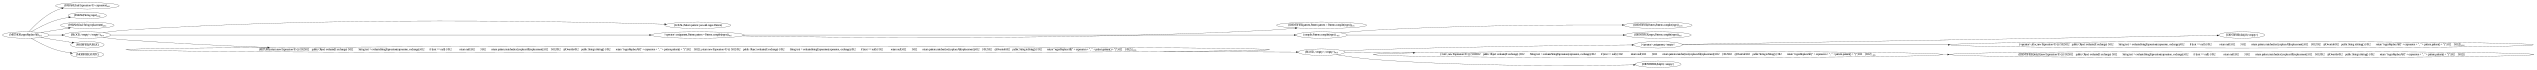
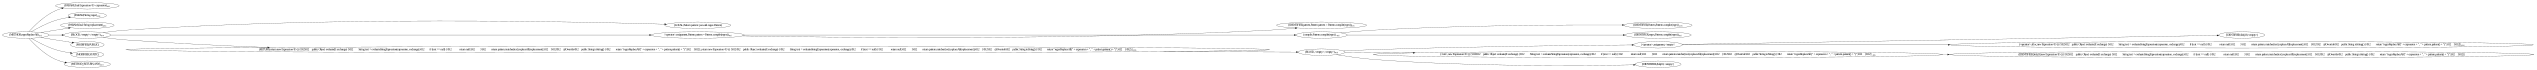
node "(METHOD_RETURN,ANY)": added
